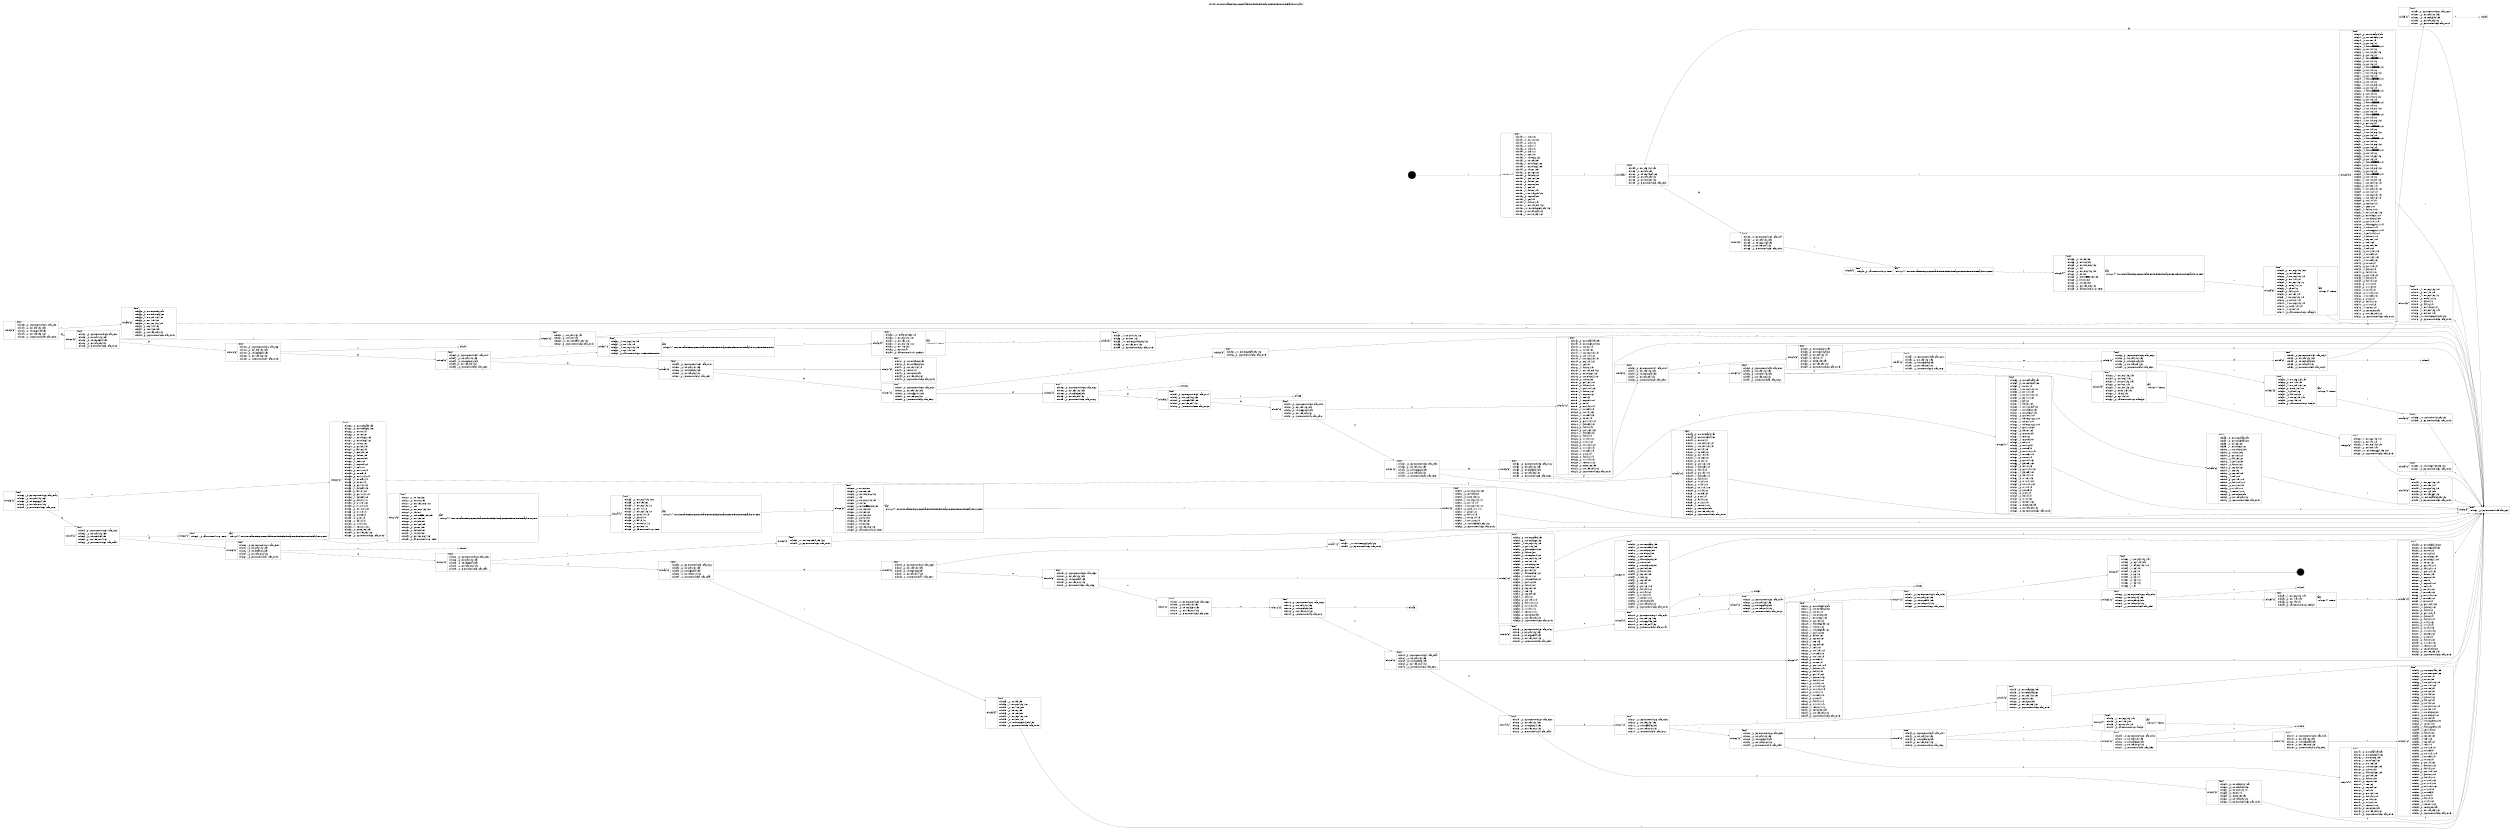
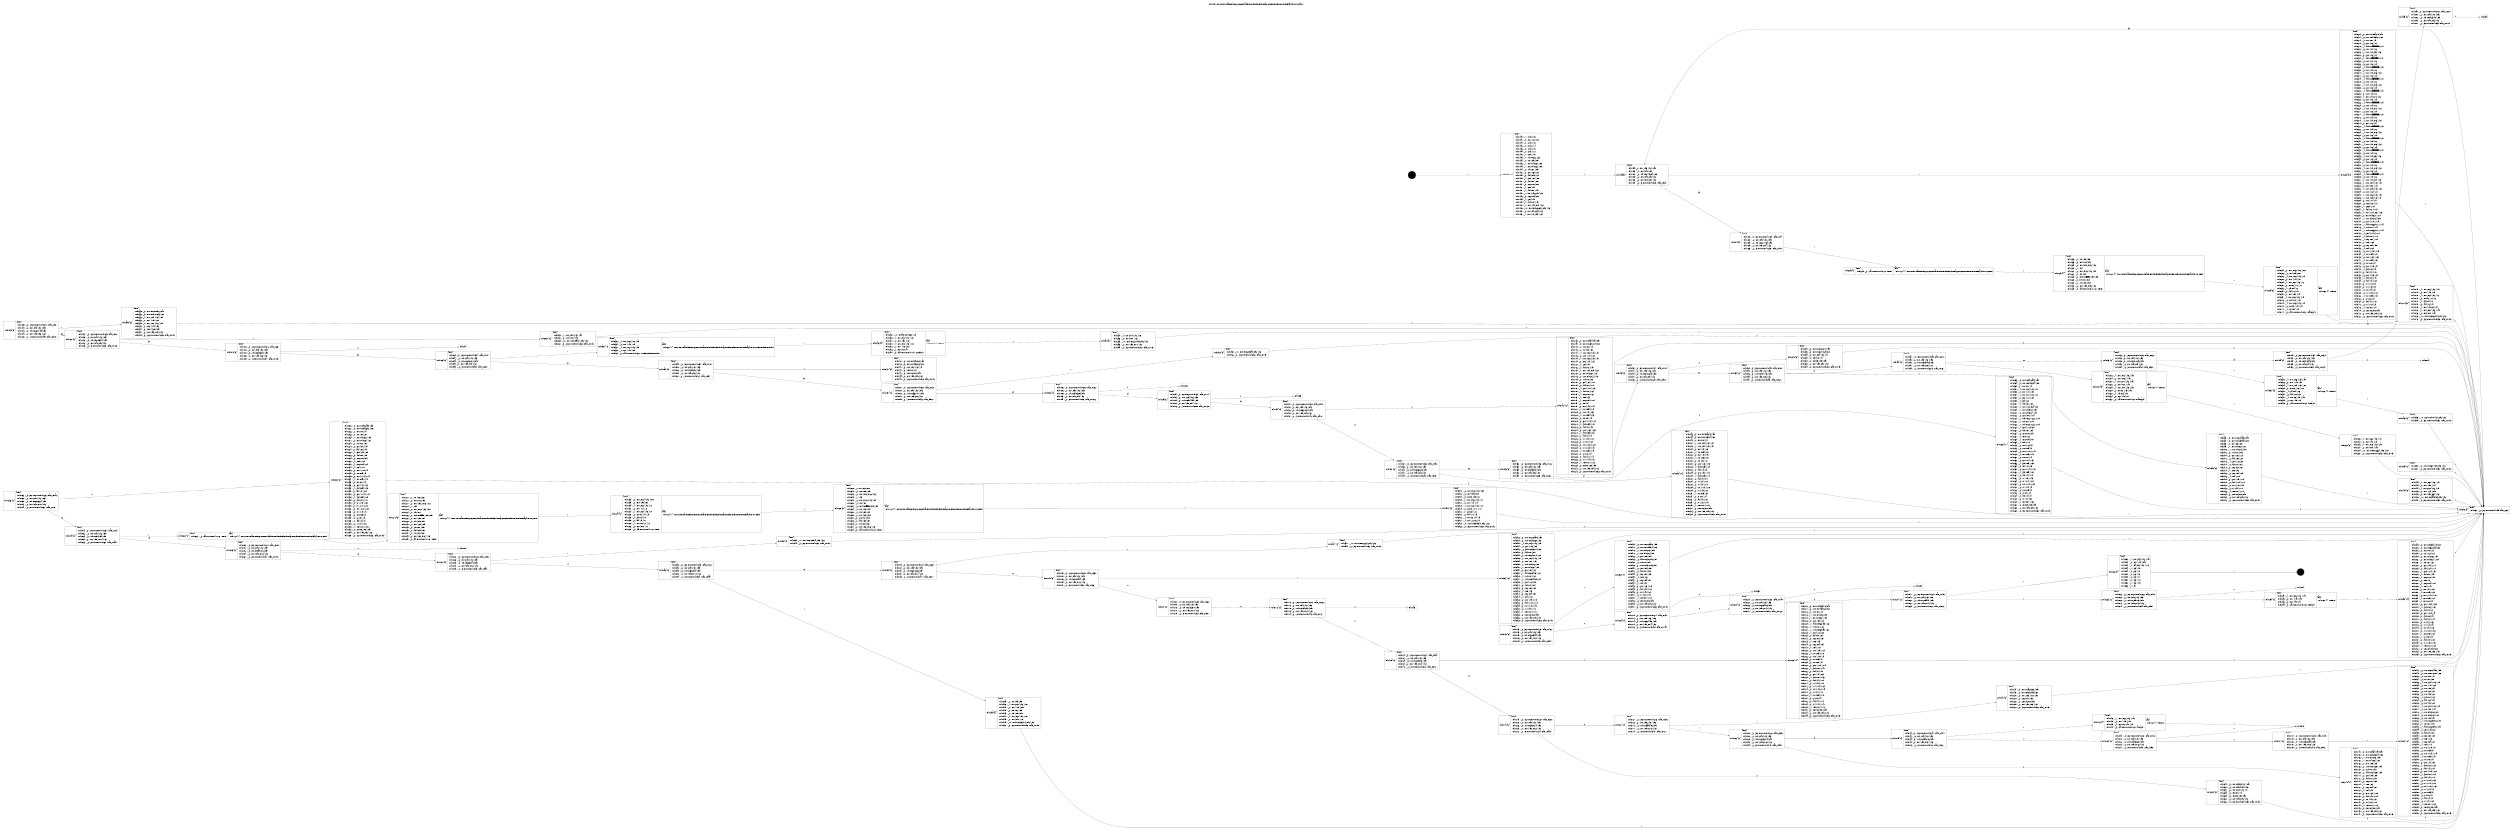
edge "0x4029c6 [123]" -> "0x40296b [91]": now "0x4021f3 [28]" -> "0x40296b [91]"
